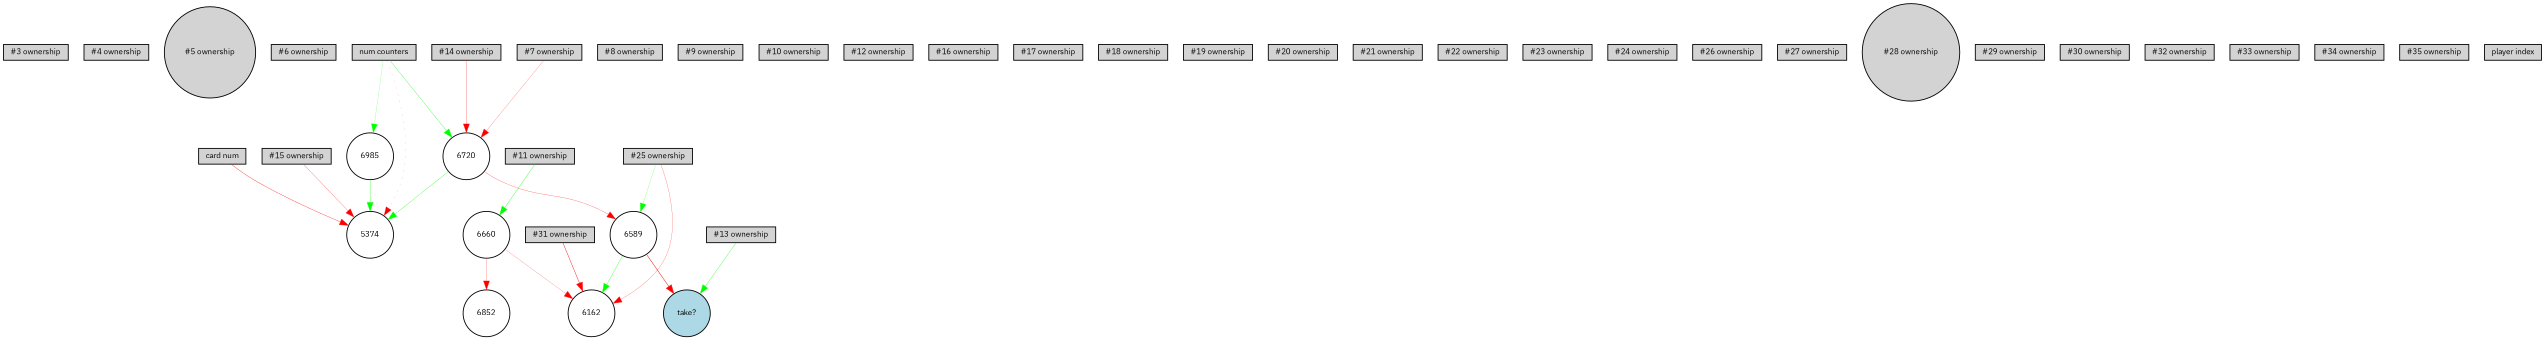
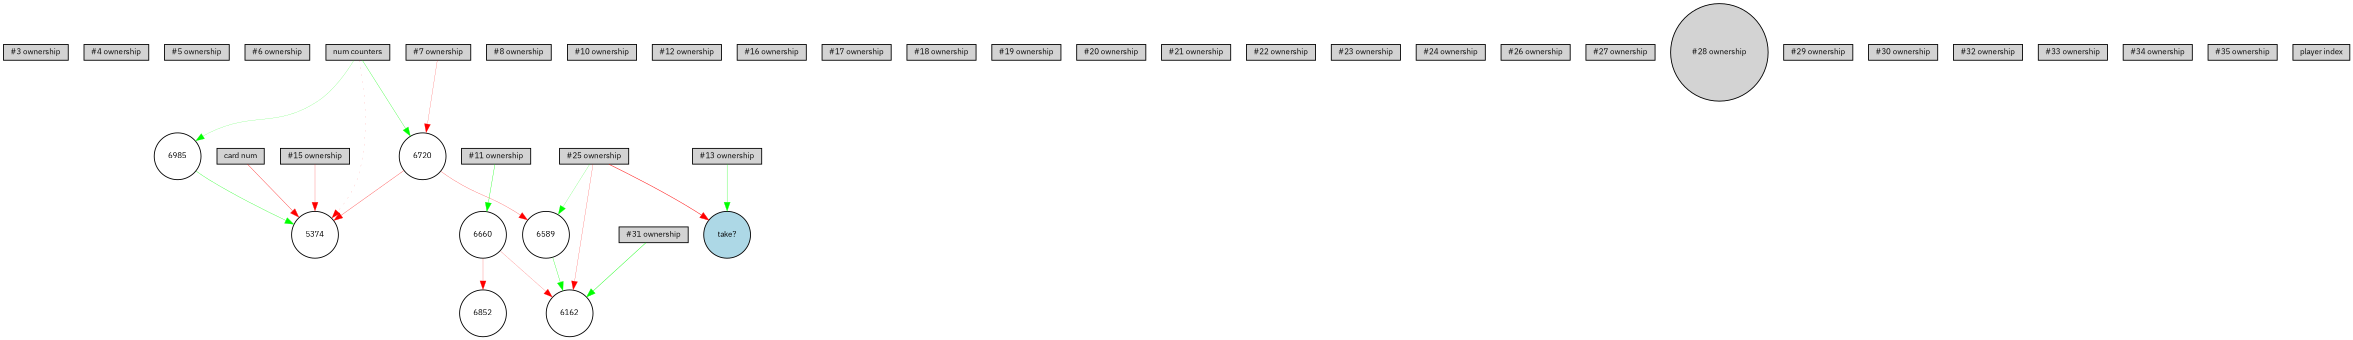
node "#5 ownership": shape circle -> box
node "#14 ownership": removed
node "#9 ownership": removed
edge "6720" -> "5374": color green -> red
edge "#31 ownership" -> "6162": color red -> green
edge "6589" -> "take?": now "#25 ownership" -> "take?"
